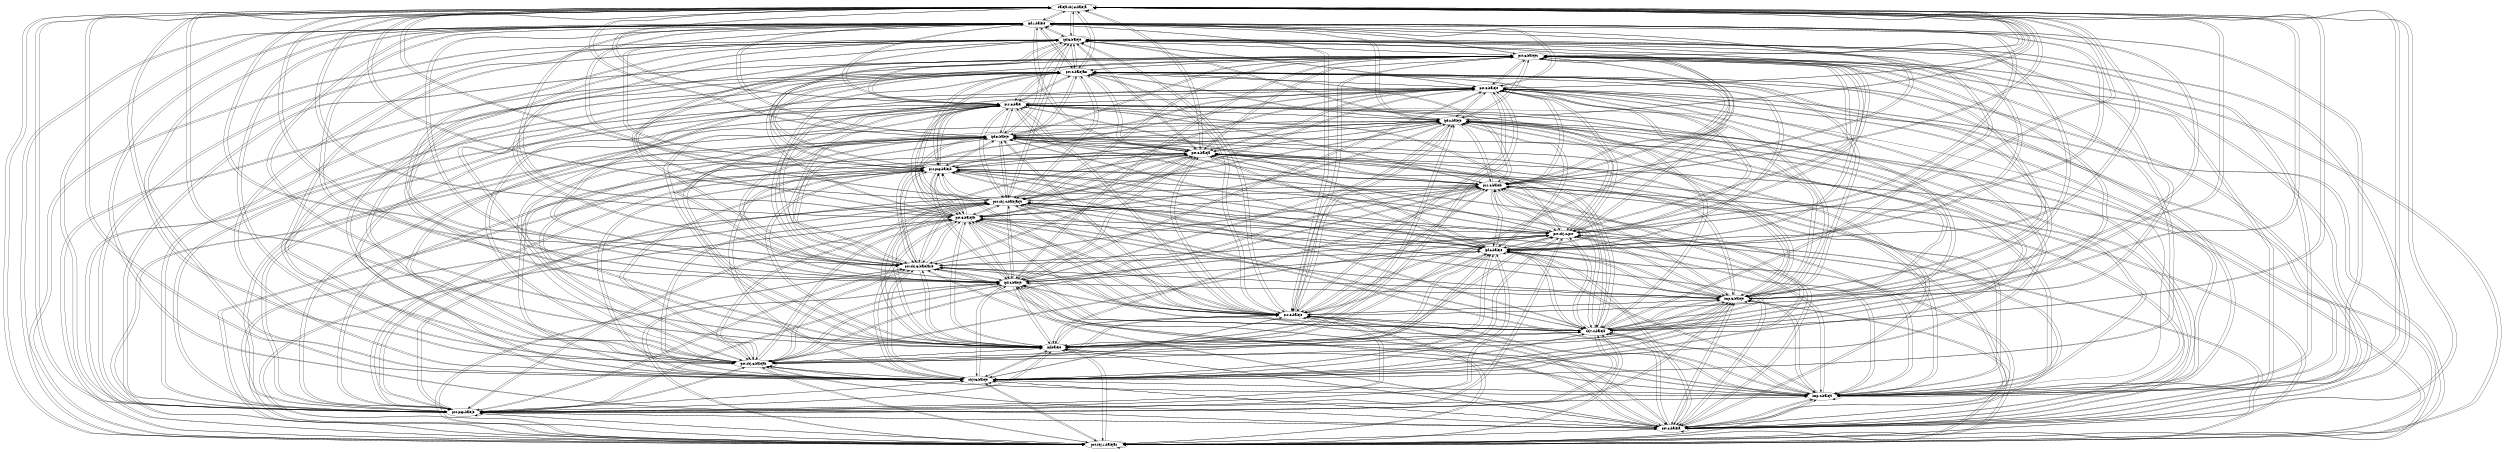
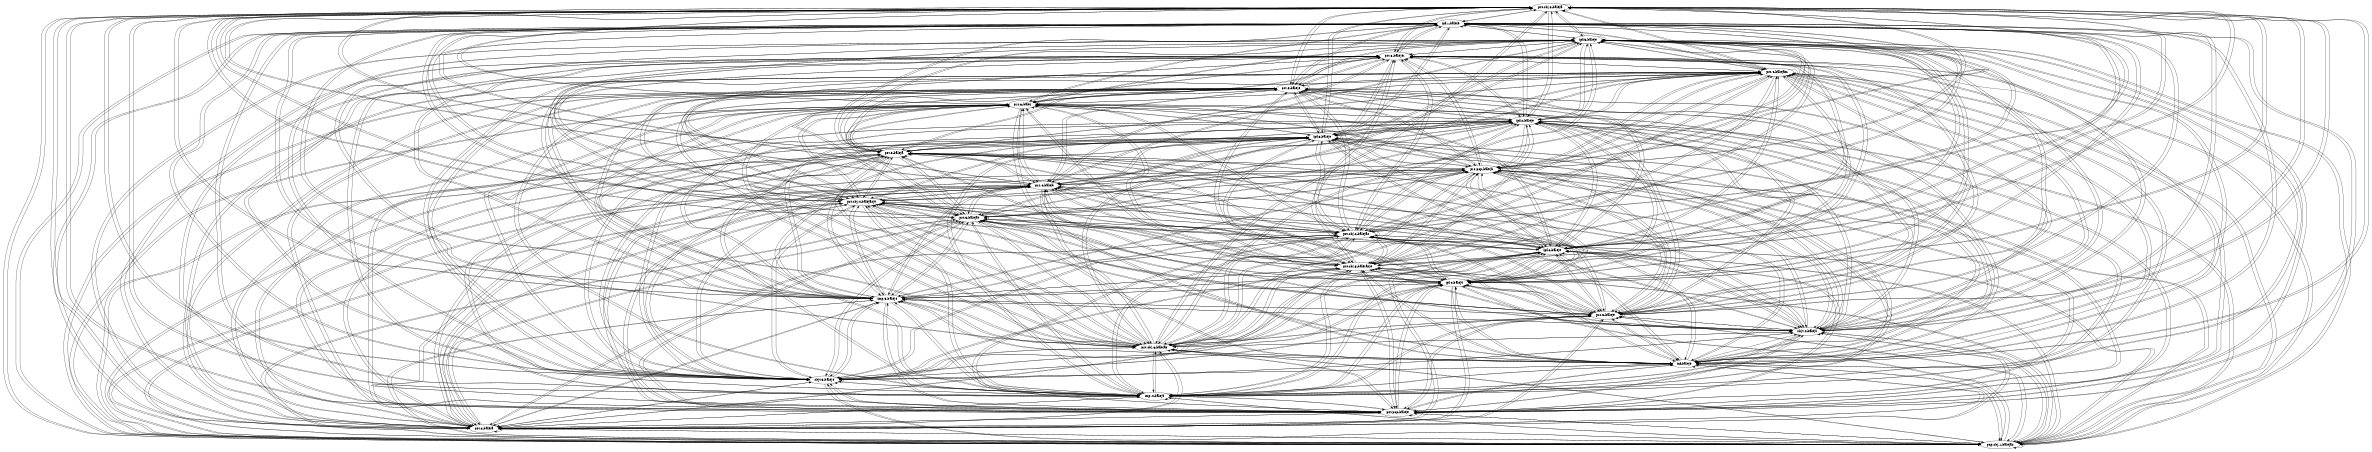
node "baleja.sbj.3-baleja": label "baleja.sbj.3-baleja" -> "pst.sbj.3-baleja"
edge "ipf.2-baleje" -> "pst.sbj.6-balejas": added
edge "prs.pcp-balejɑ̃" -> "pst.sbj.4-balejasjɔ̃": added
node "pst.sbj.2-pst": label "pst.sbj.2-pst" -> "pst.sbj.2-balejas"
edge "inf-baleje" -> "pst.6-balejer": removed
edge "imp.4-balejɔ̃" -> "prs.6-balei": added
edge "sbjv.4-balejɔ̃" -> "inf-baleje": removed
node "pst.sbj.1-balejas": label "pst.sbj.1-balejas" -> "pcp.sbj.1-balejas"
